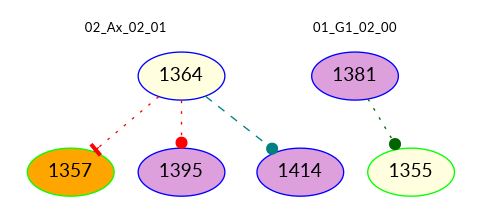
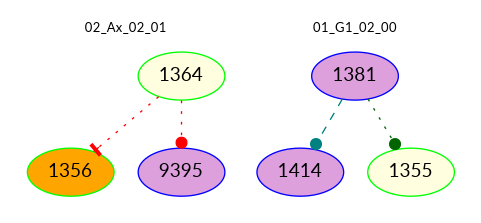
node "1364": color blue -> green
edge "1364" -> "1414": now "1381" -> "1414"
node "1357": label "1357" -> "1356"
node "1395": label "1395" -> "9395"
